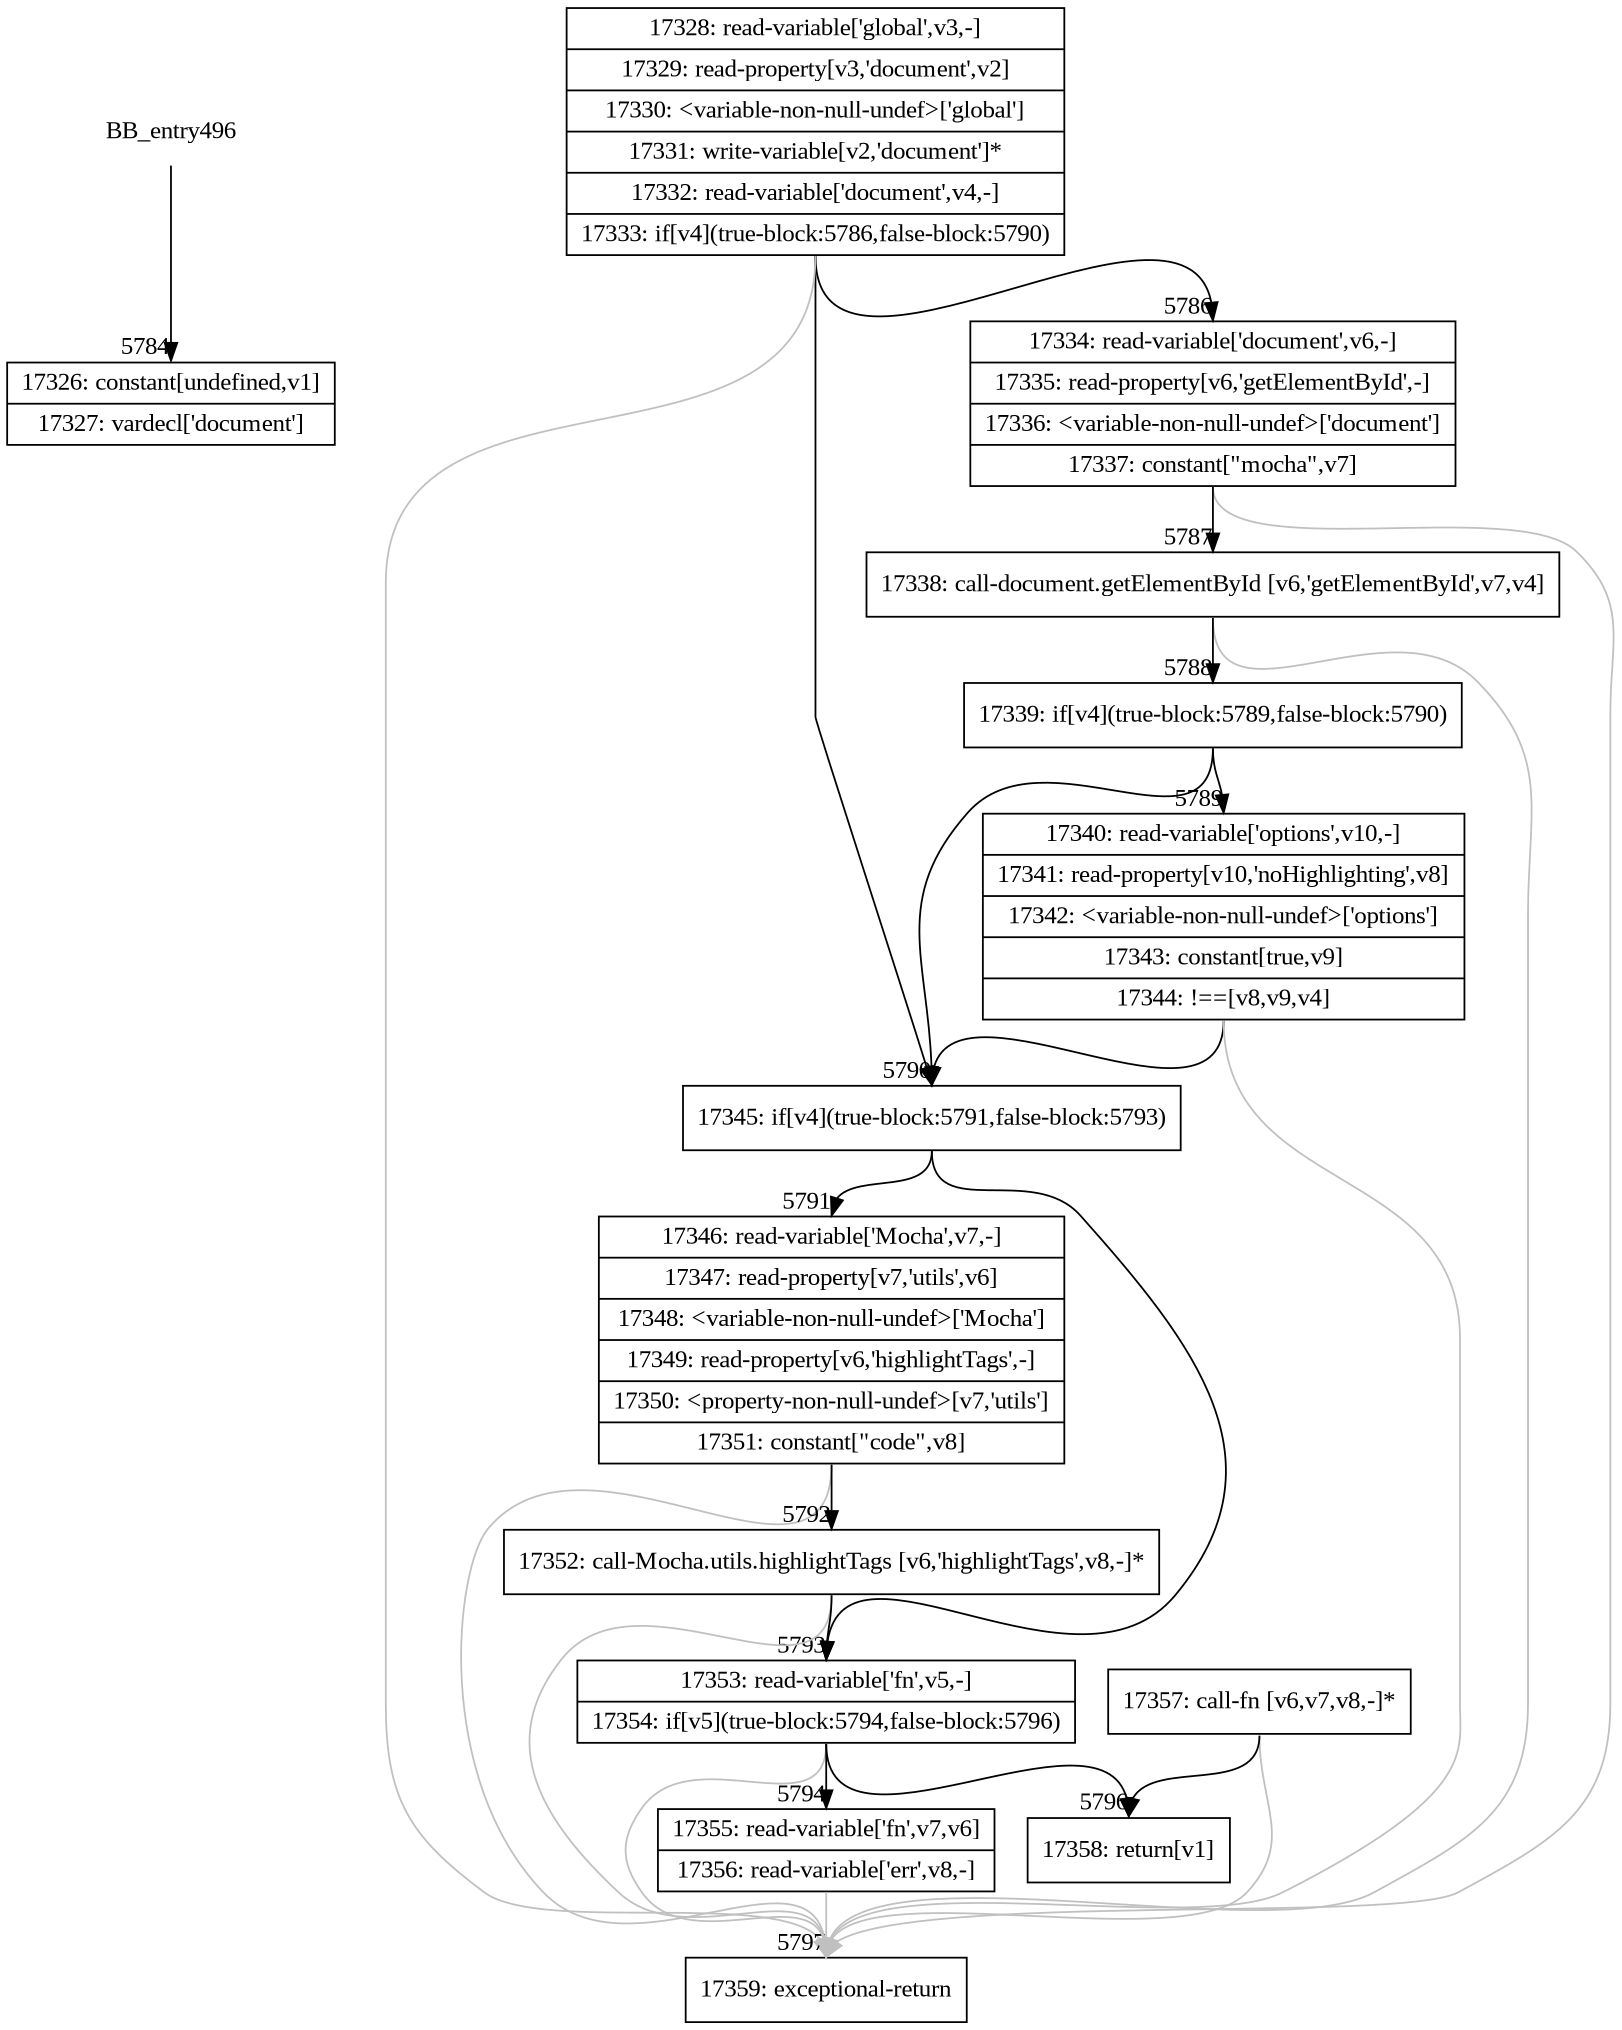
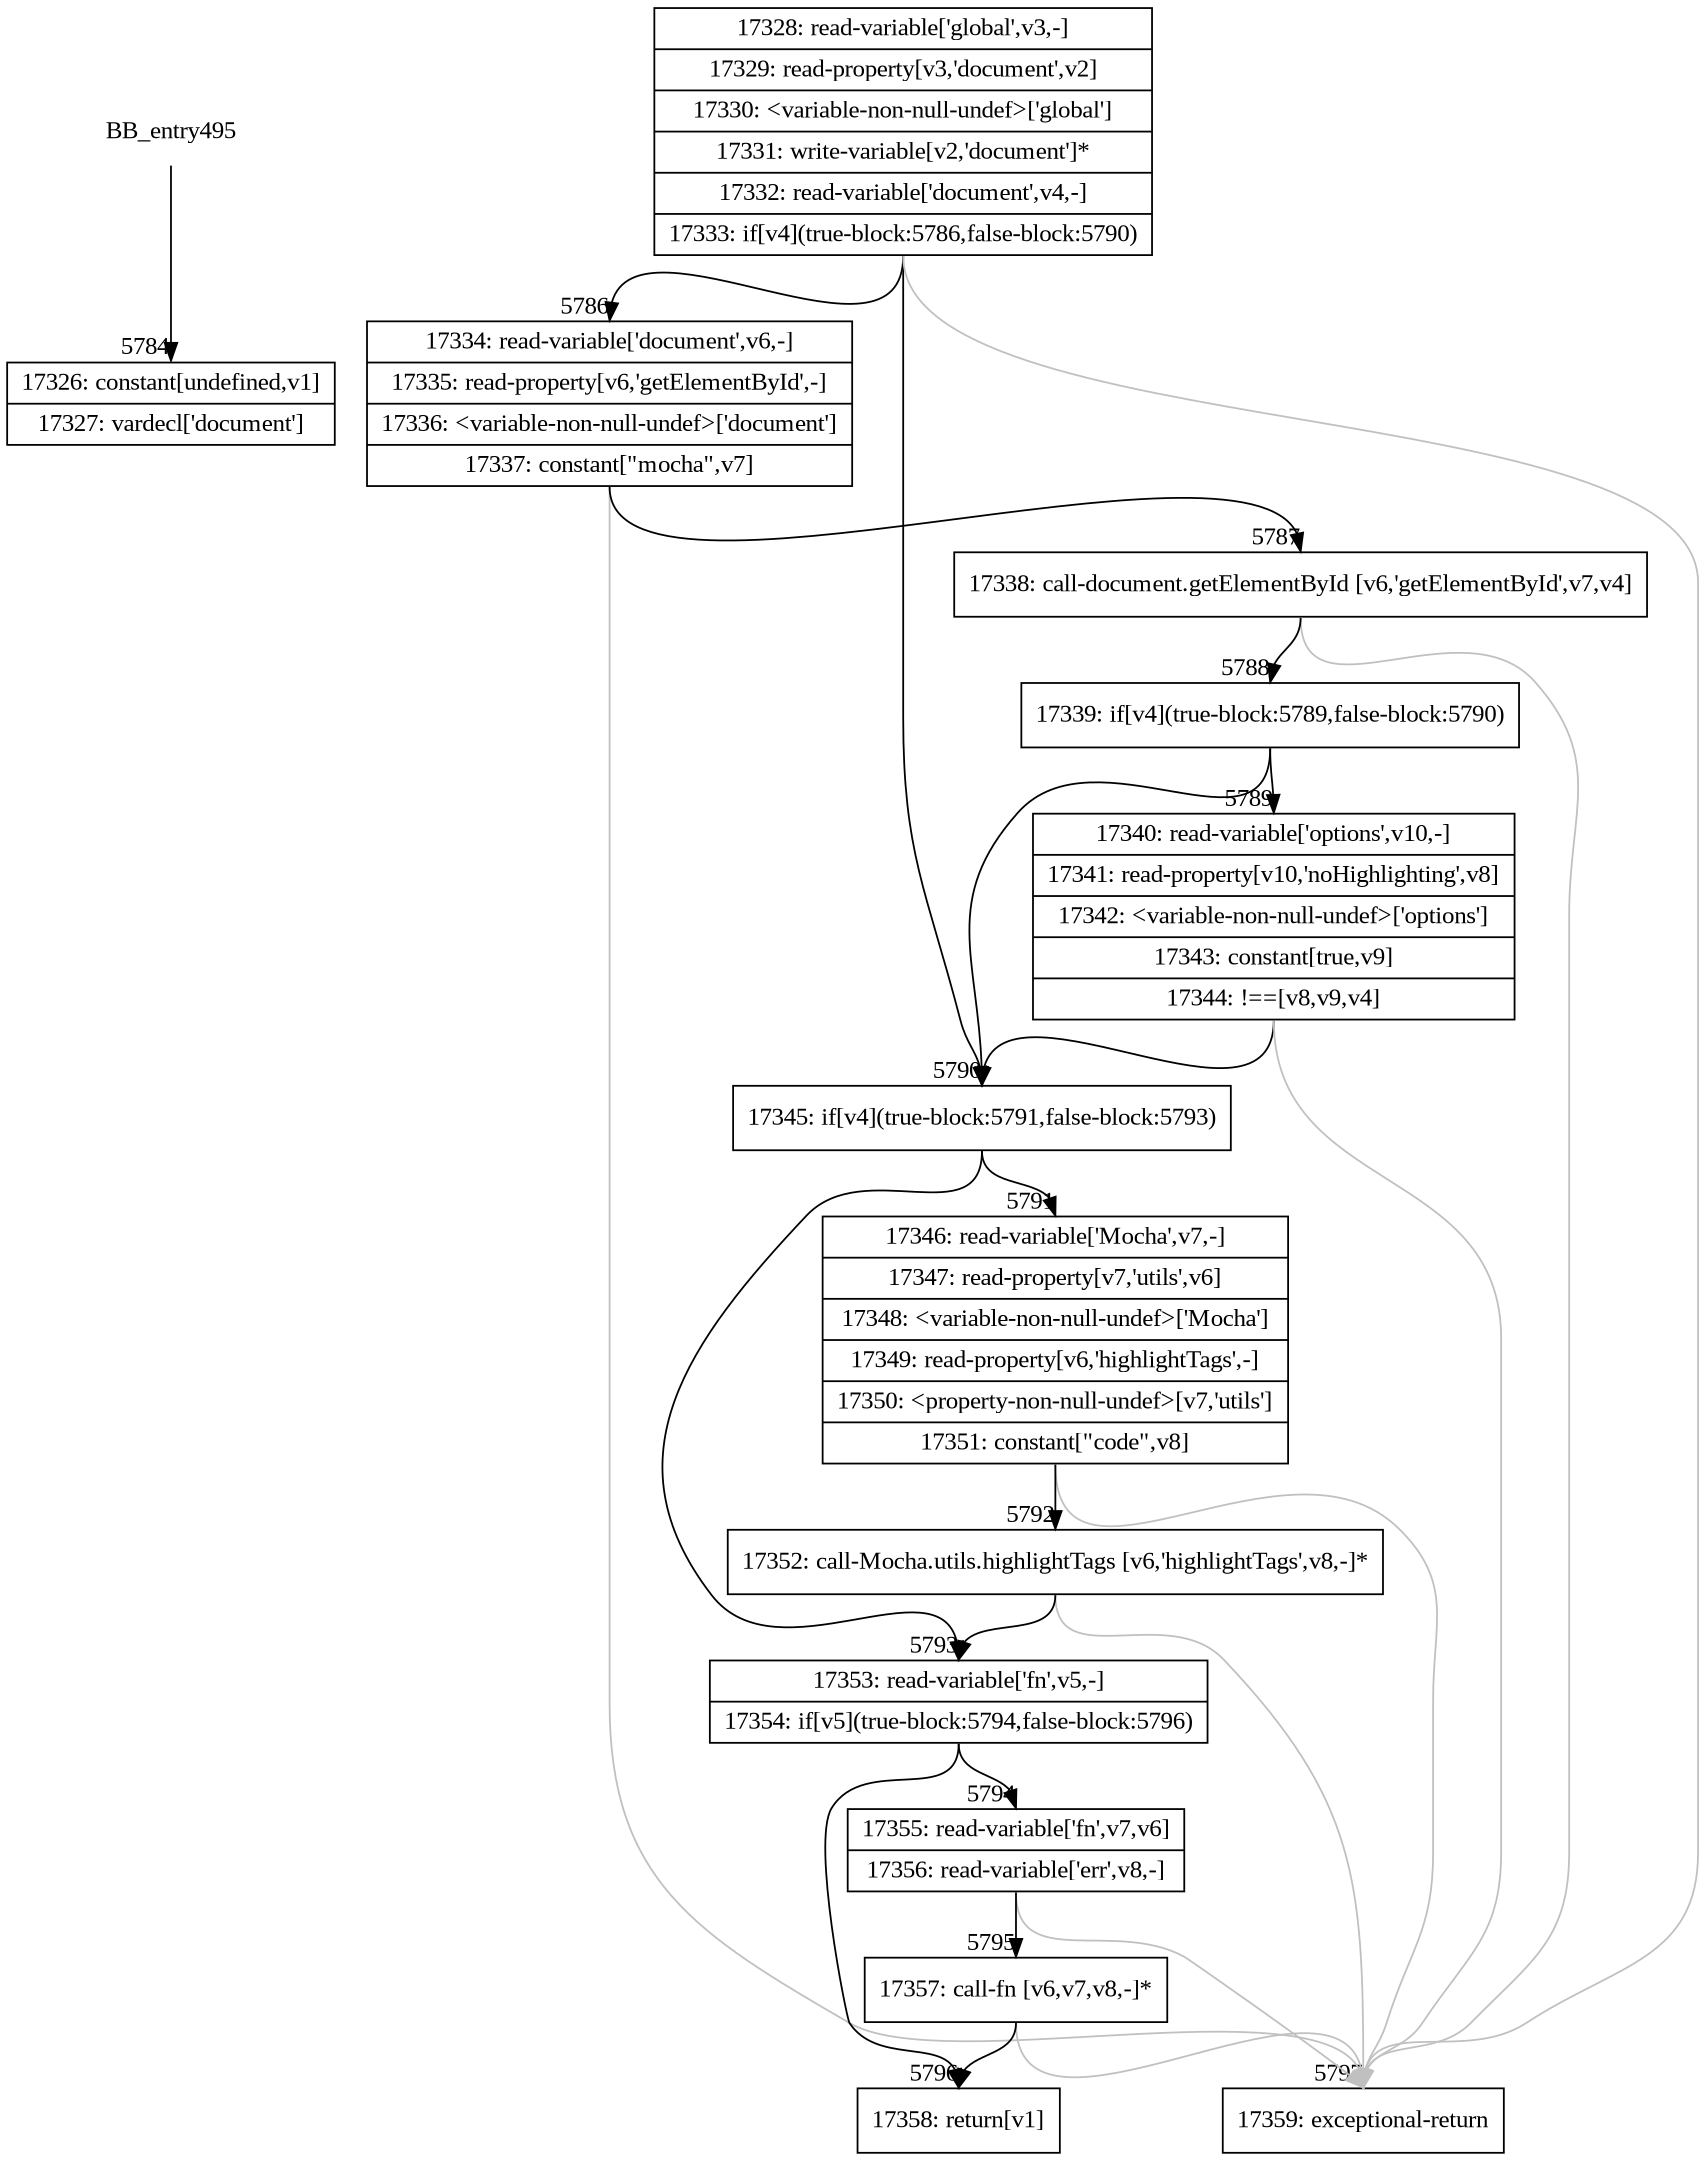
node "BB_entry496": label "BB_entry496" -> "BB_entry495"
edge "17353: read-variable['fn',v5,-]" -> "17359: exceptional-return": removed
edge "17355: read-variable['fn',v7,v6]" -> "17357: call-fn [v6,v7,v8,-]*": added
